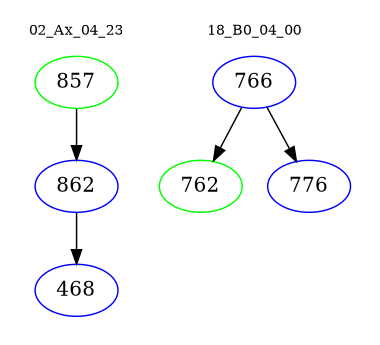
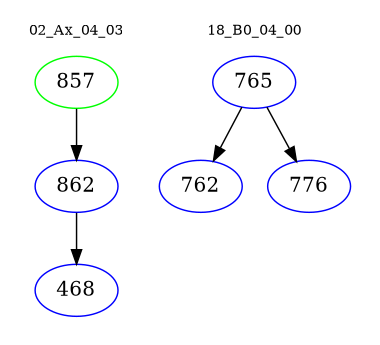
cluster "02_Ax_04_23": label "02_Ax_04_23" -> "02_Ax_04_03"
node "766": label "766" -> "765"
node "762": color green -> blue
